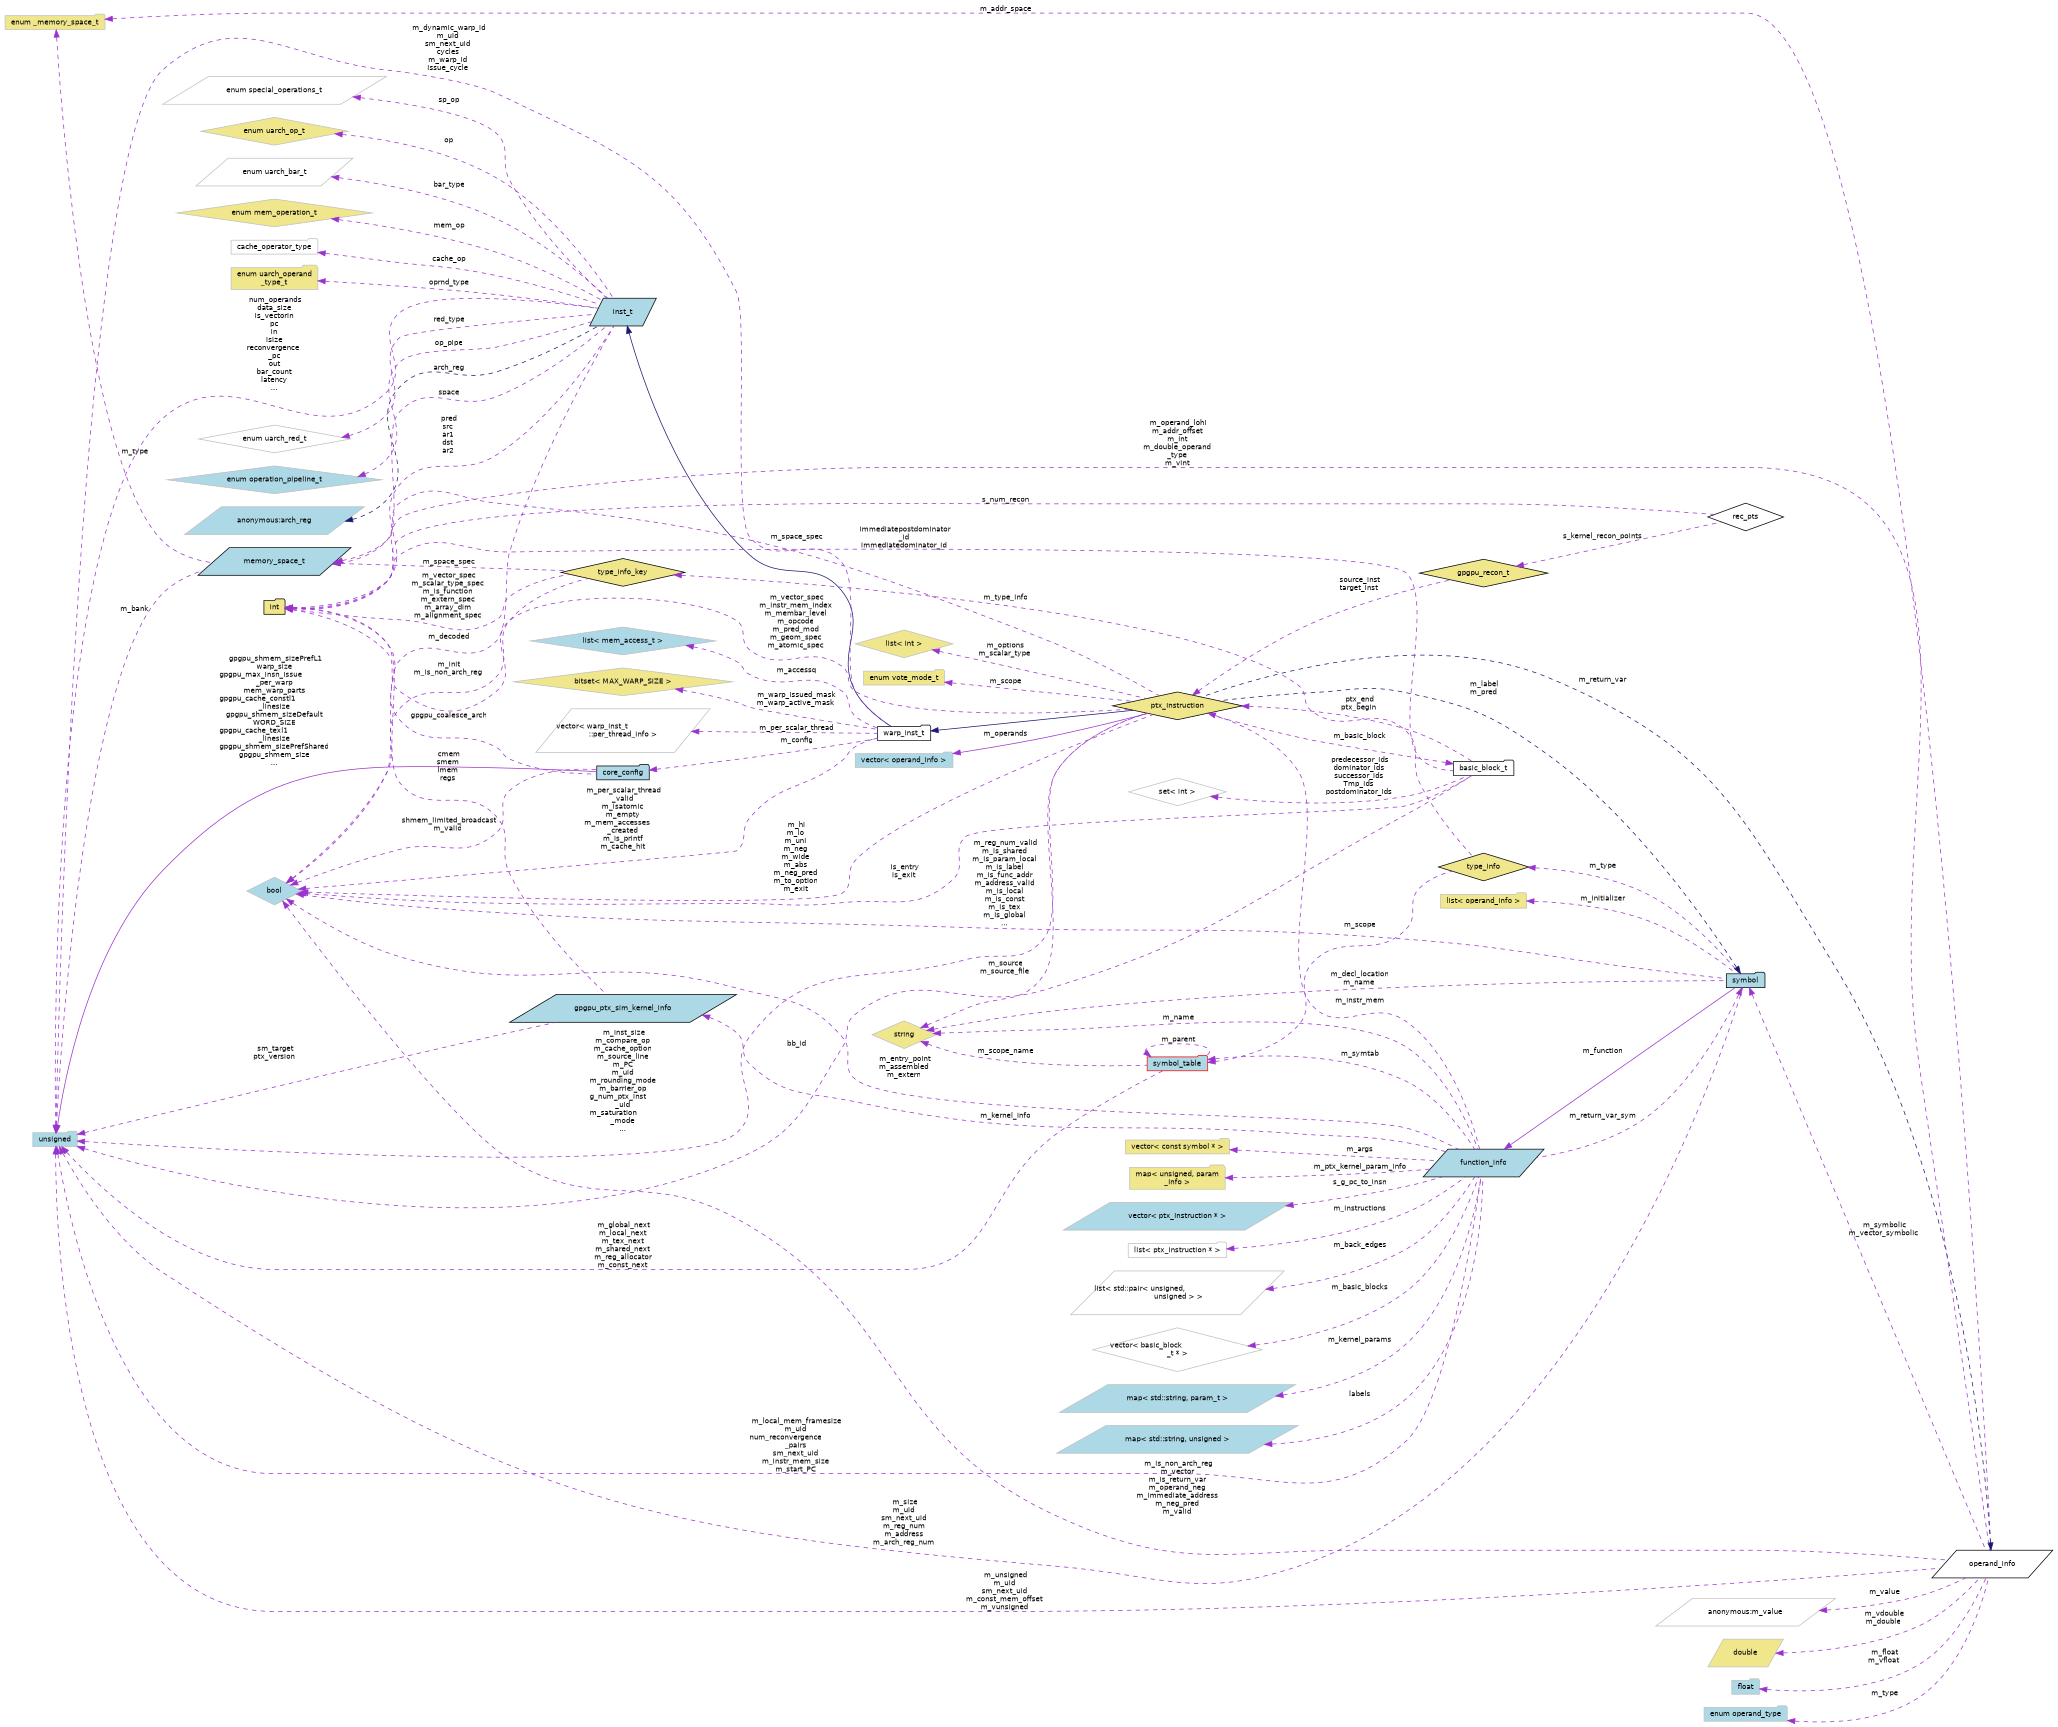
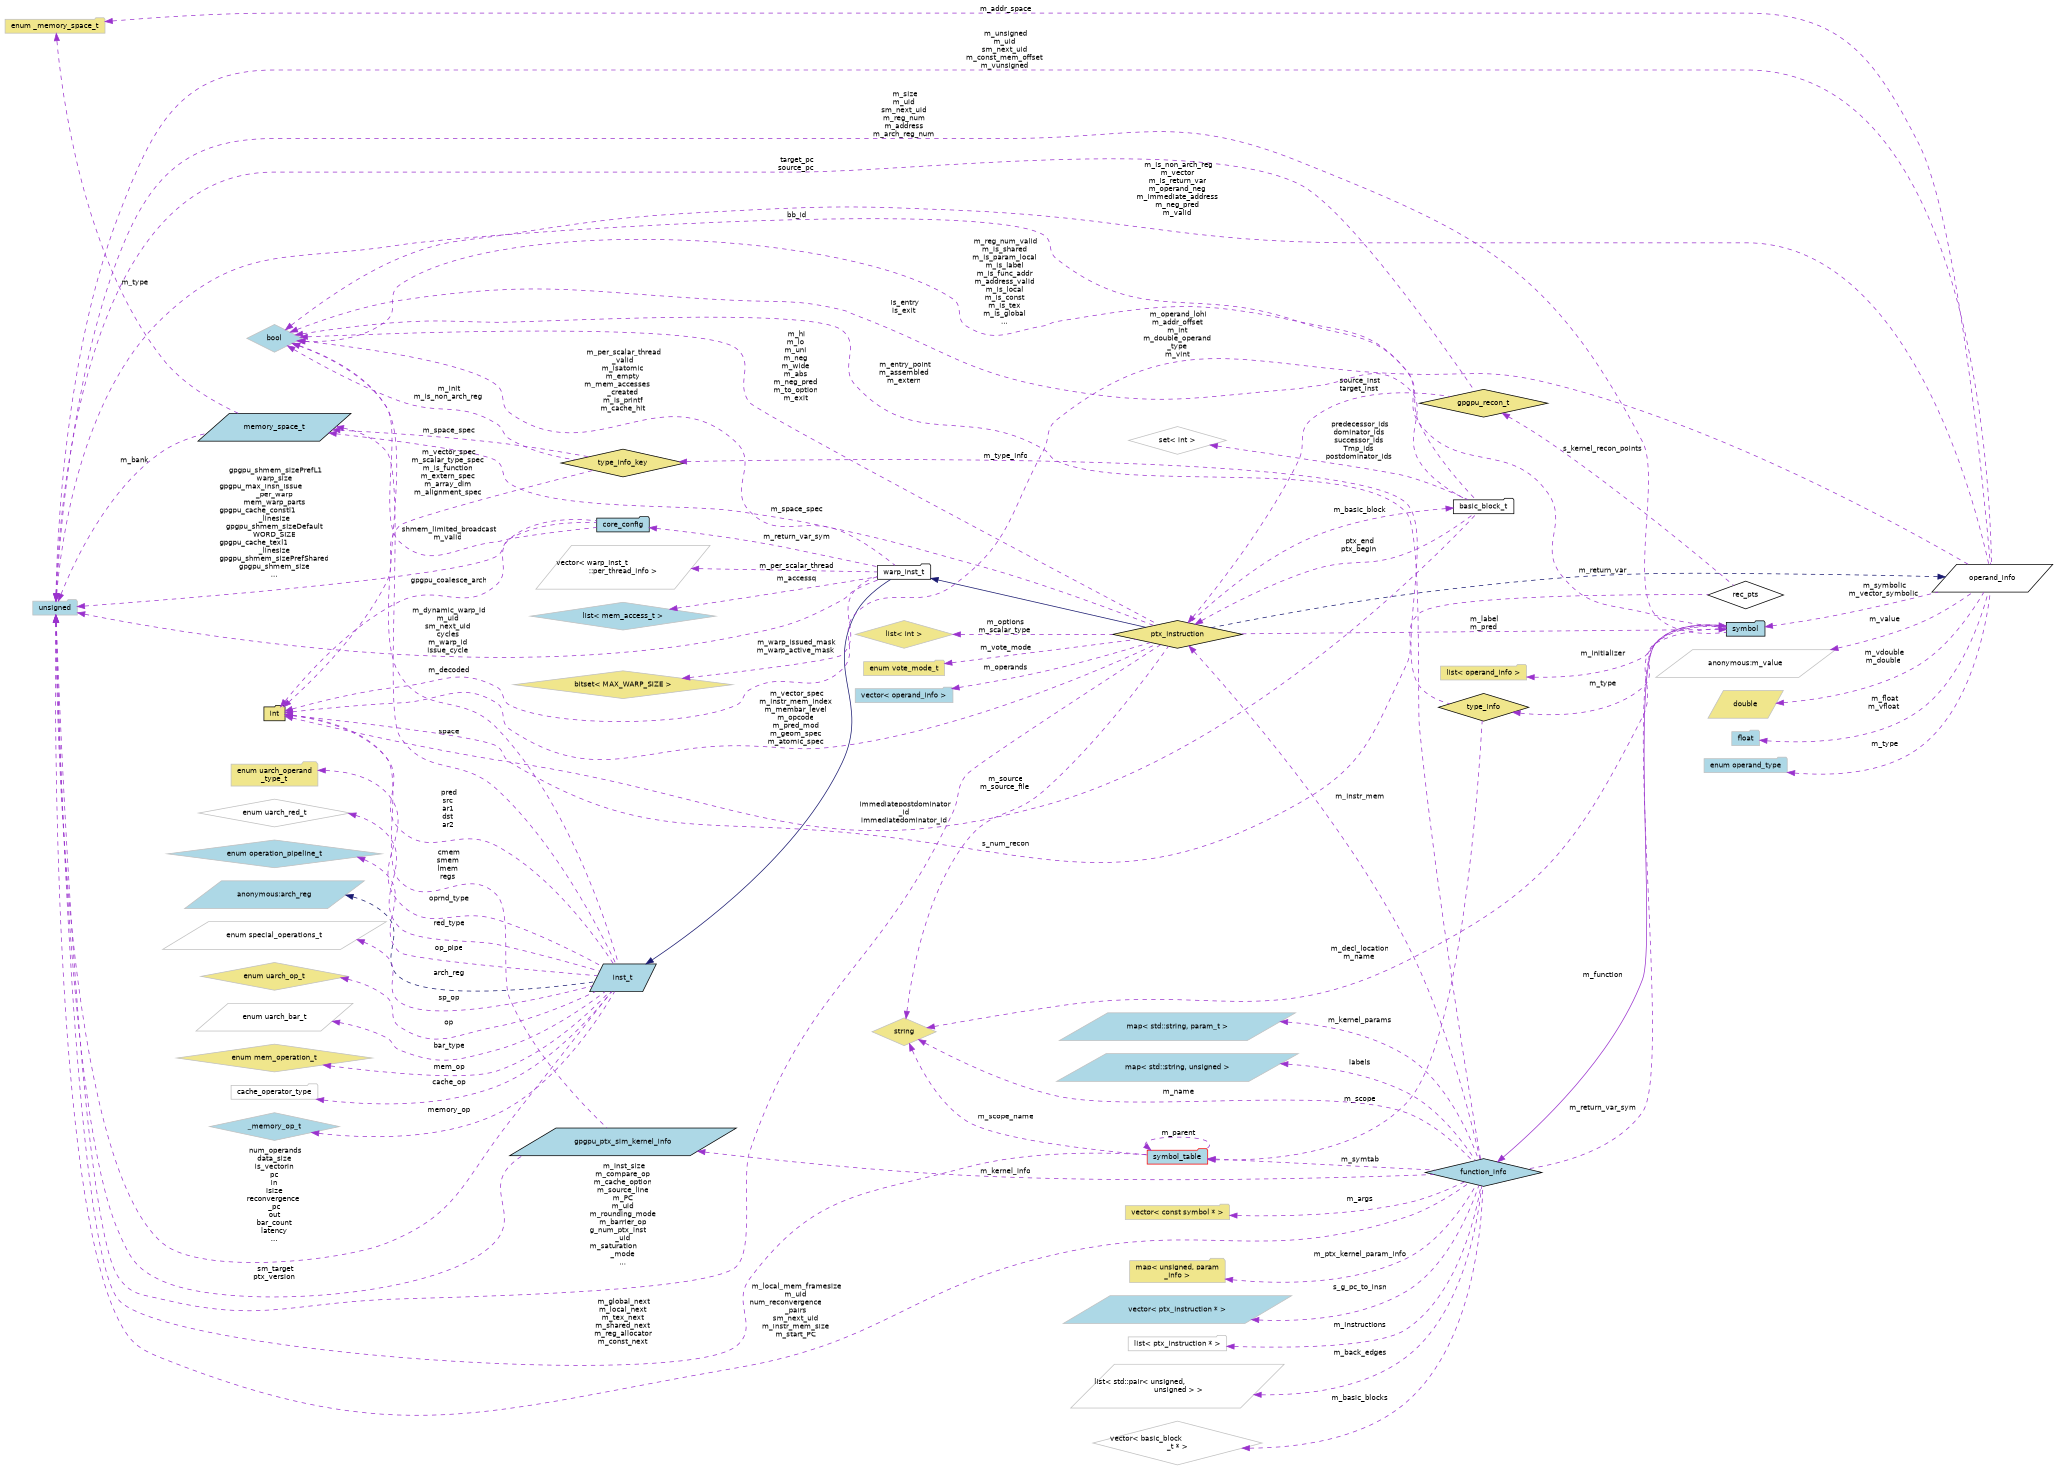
edge "gpgpu_recon_t" -> "unsigned": added, label "target_pc source_pc"
edge "ptx_instruction" -> "enum vote_mode_t": label " m_scope" -> " m_vote_mode"
edge "ptx_instruction" -> "vector< operand_info >": style solid -> dashed
edge "ptx_instruction" -> "symbol": color midnightblue -> darkorchid3
edge "warp_inst_t" -> "core_config": label " m_config" -> " m_return_var_sym"
edge "core_config" -> "unsigned": style solid -> dashed
node "_memory_op_t": added
node "function_info": shape parallelogram -> diamond
